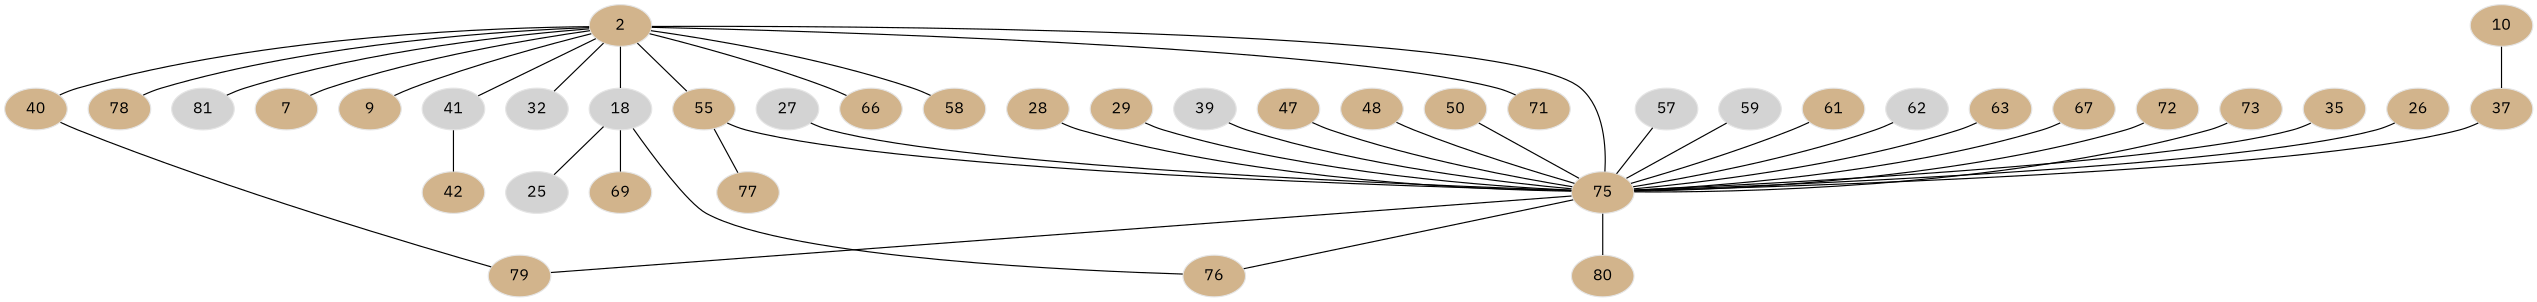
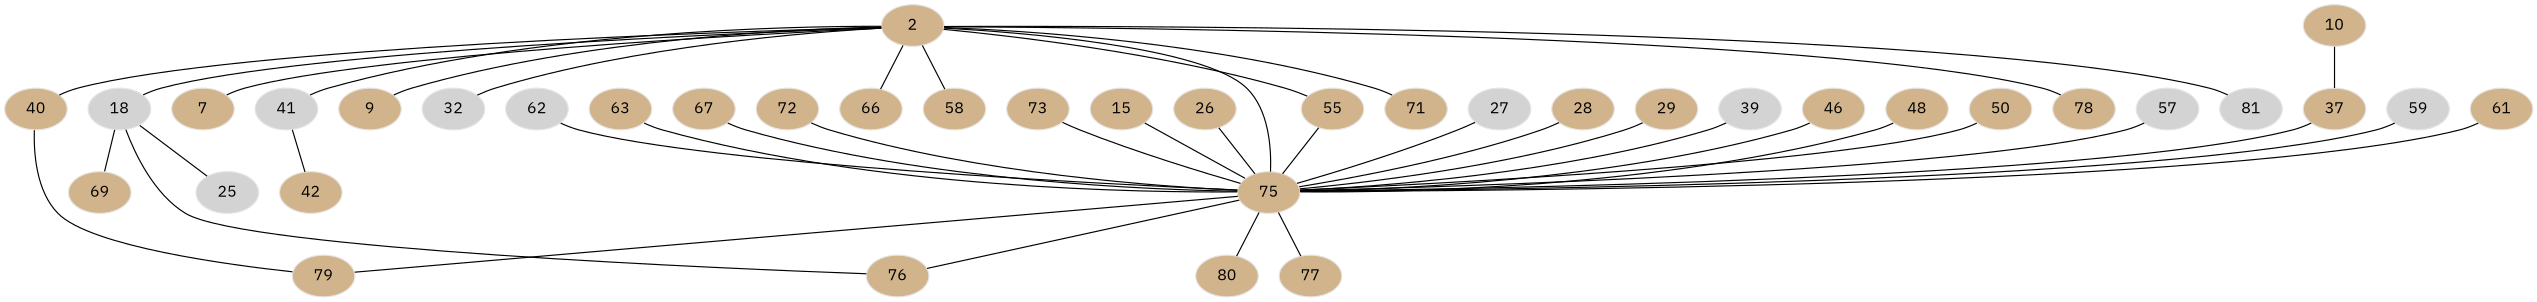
node "47": label "47" -> "46"
node "35": label "35" -> "15"
edge "55" -- "77": now "75" -- "77"
